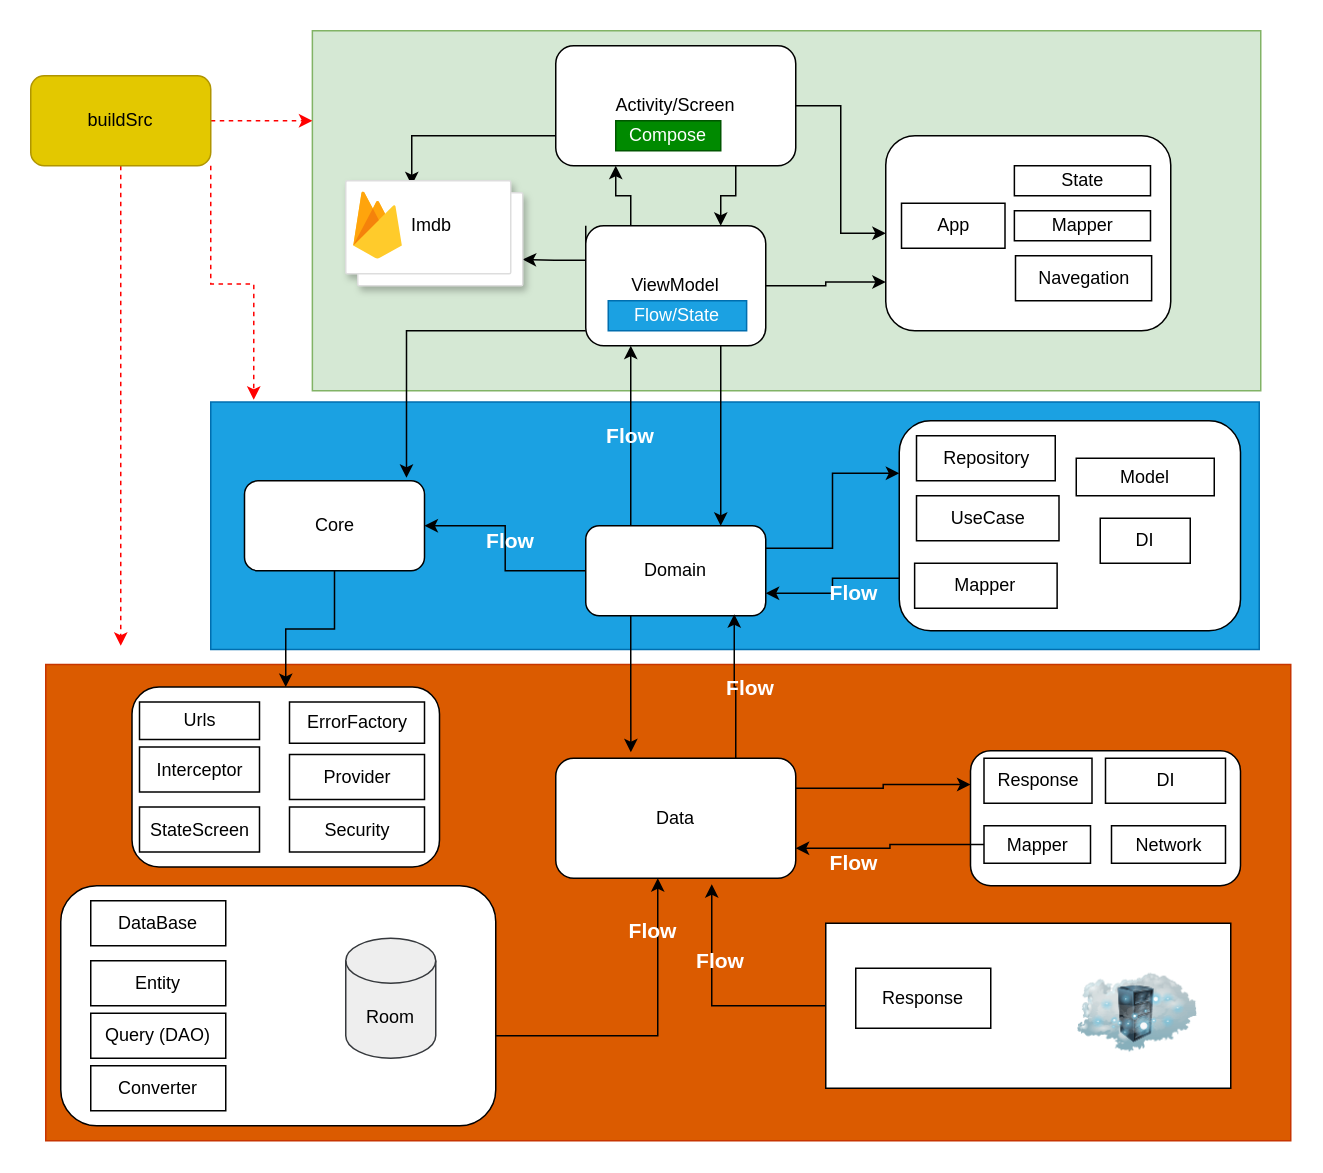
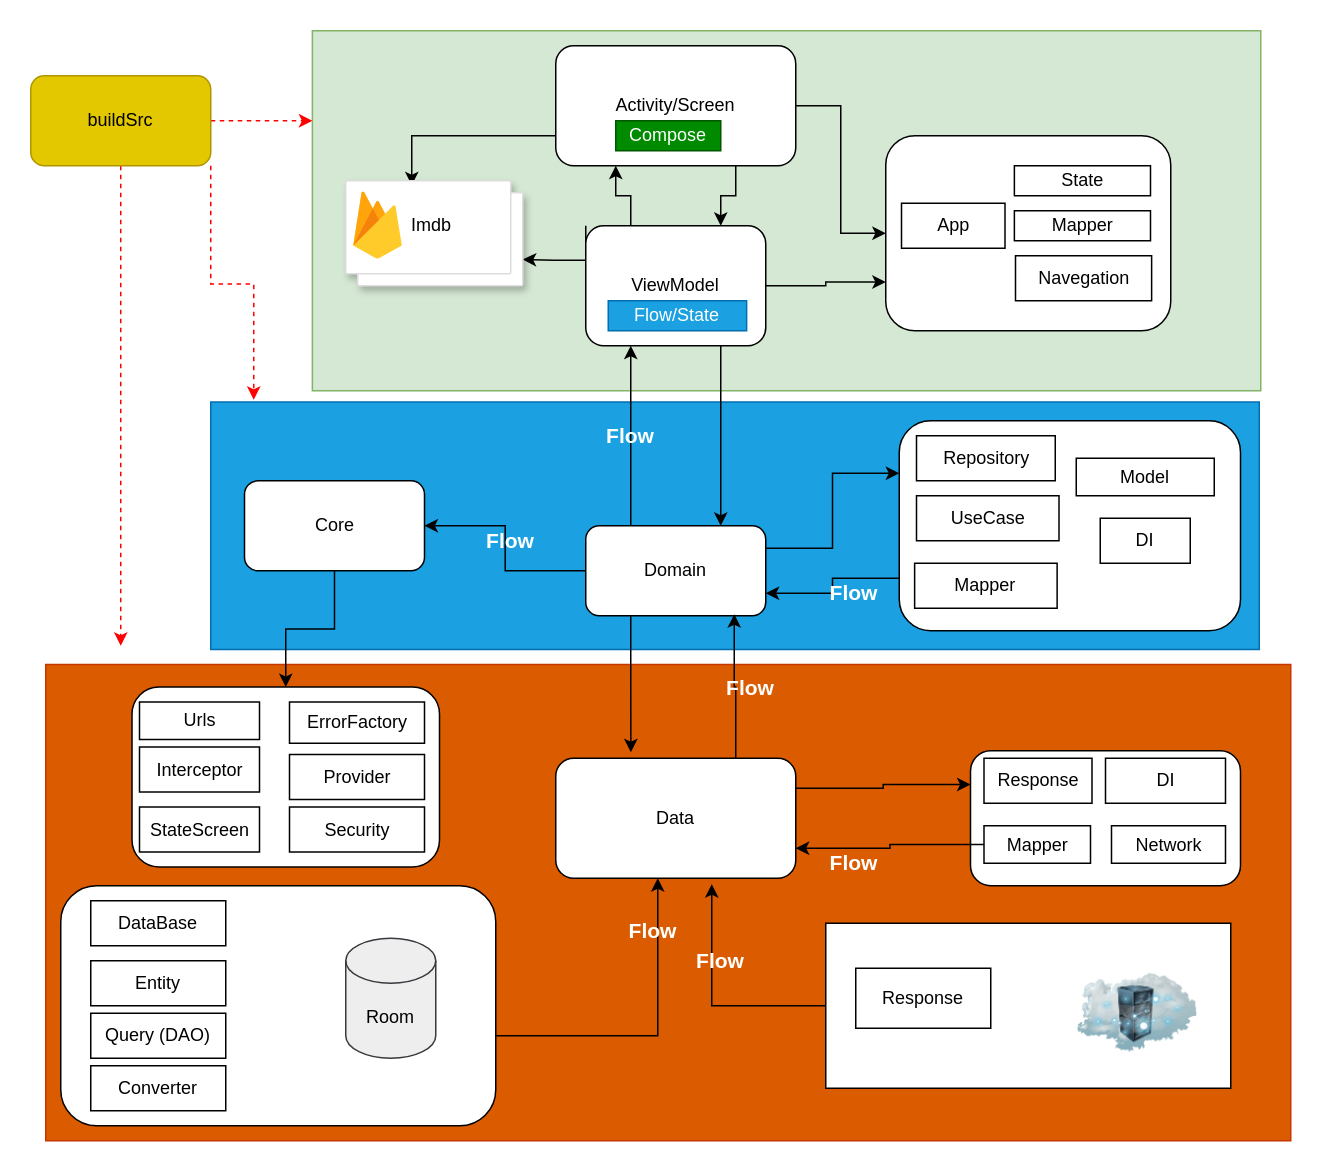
edge "ViewModel" -> "Core": removed
